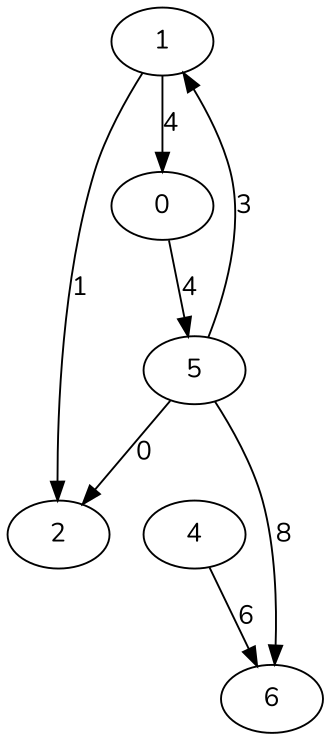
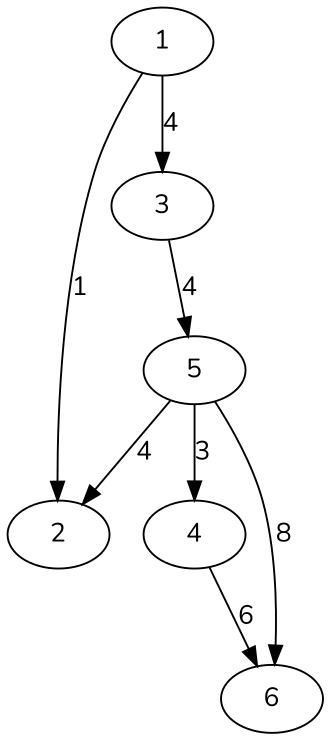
node "0": label "0" -> "3"
edge "5" -> "1": now "5" -> "4"
edge "5" -> "2": label "0" -> "4"
